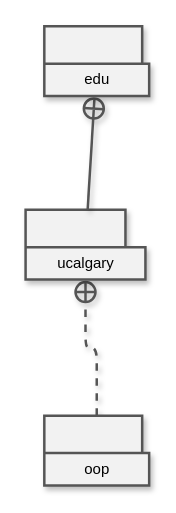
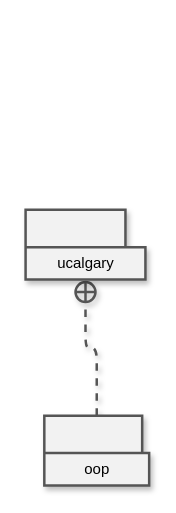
node "edu": removed
edge "ucalgary" -> "edu": removed
